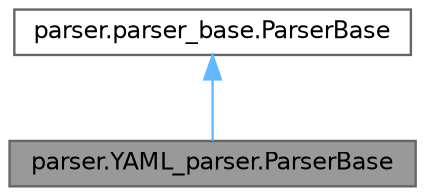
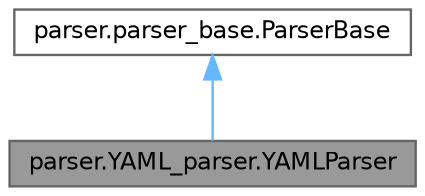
node "parser.YAML_parser.ParserBase": label "parser.YAML_parser.ParserBase" -> "parser.YAML_parser.YAMLParser"
